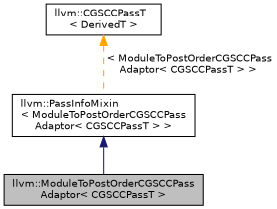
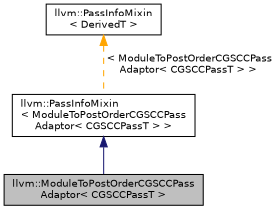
node "llvm::CGSCCPassT < DerivedT >": label "llvm::CGSCCPassT < DerivedT >" -> "llvm::PassInfoMixin < DerivedT >"
